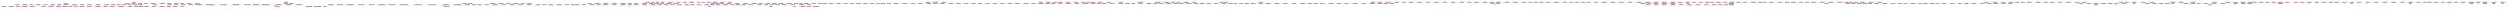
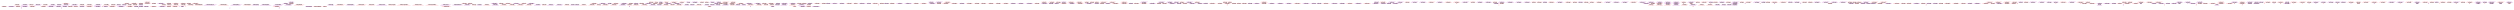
node "net.minecraft.src.ClsVfBigivcd": added
